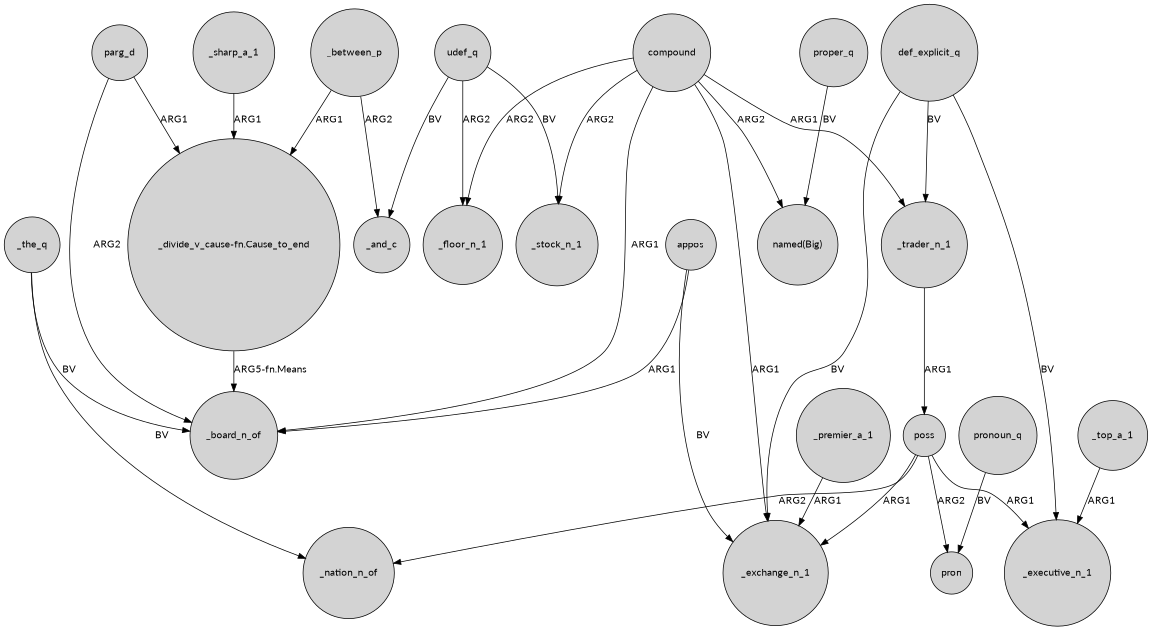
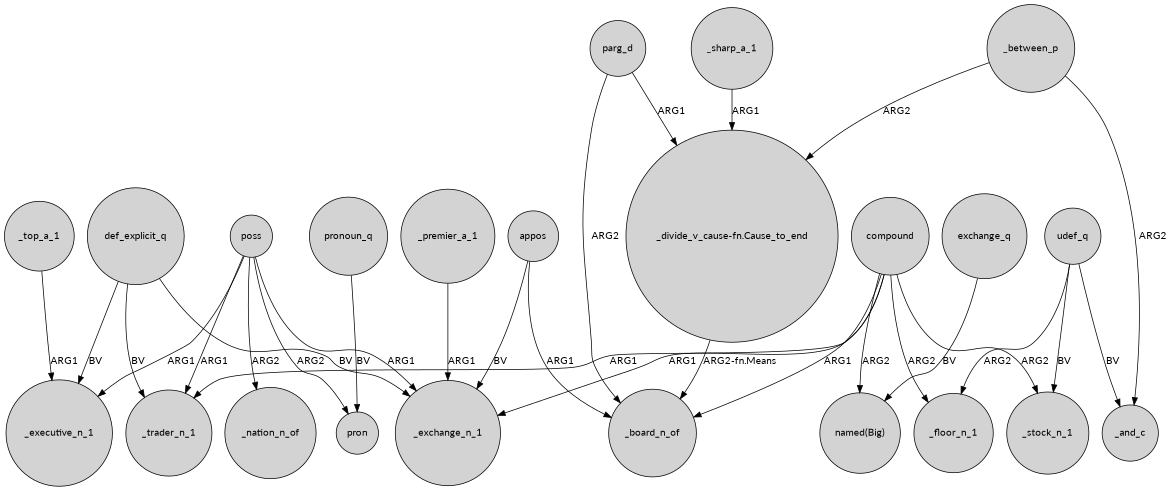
node "proper_q": label "proper_q" -> "exchange_q"
edge "_between_p" -> "_divide_v_cause-fn.Cause_to_end": label "ARG1" -> "ARG2"
node "_the_q": removed
edge "_trader_n_1" -> "poss": reversed
edge "_divide_v_cause-fn.Cause_to_end" -> "_board_n_of": label "ARG5-fn.Means" -> "ARG2-fn.Means"
